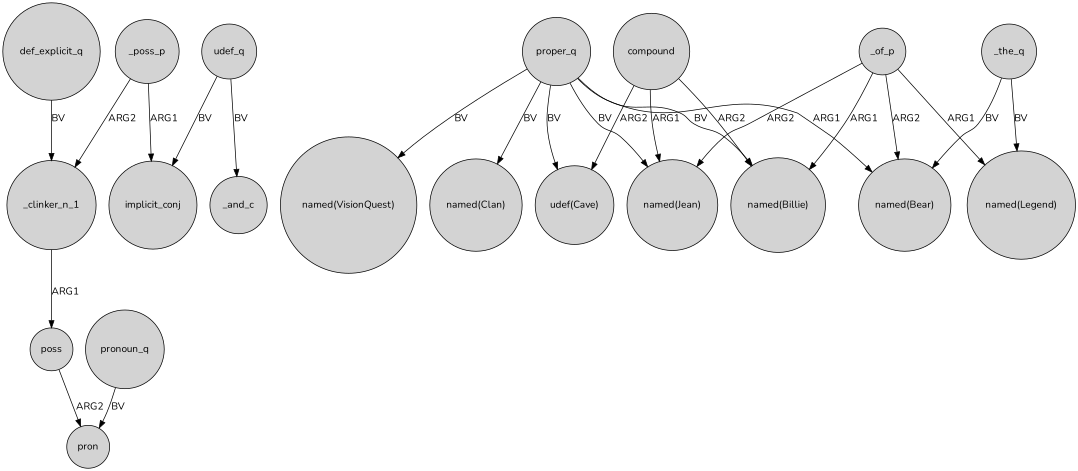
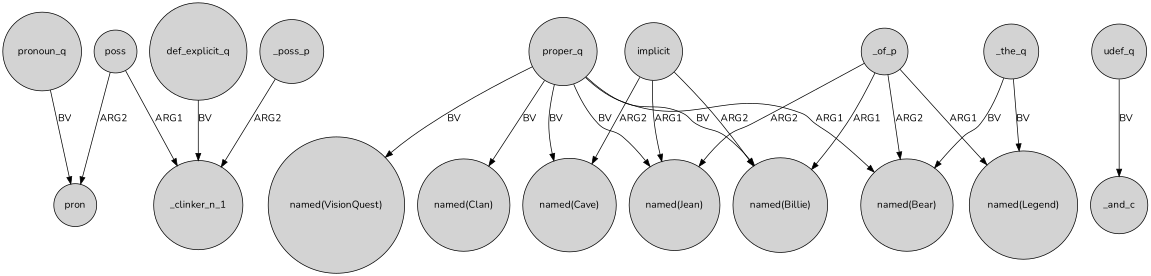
node "compound": label "compound" -> "implicit"
node "implicit_conj": removed
node "udef(Cave)": label "udef(Cave)" -> "named(Cave)"
edge "_clinker_n_1" -> "poss": reversed
